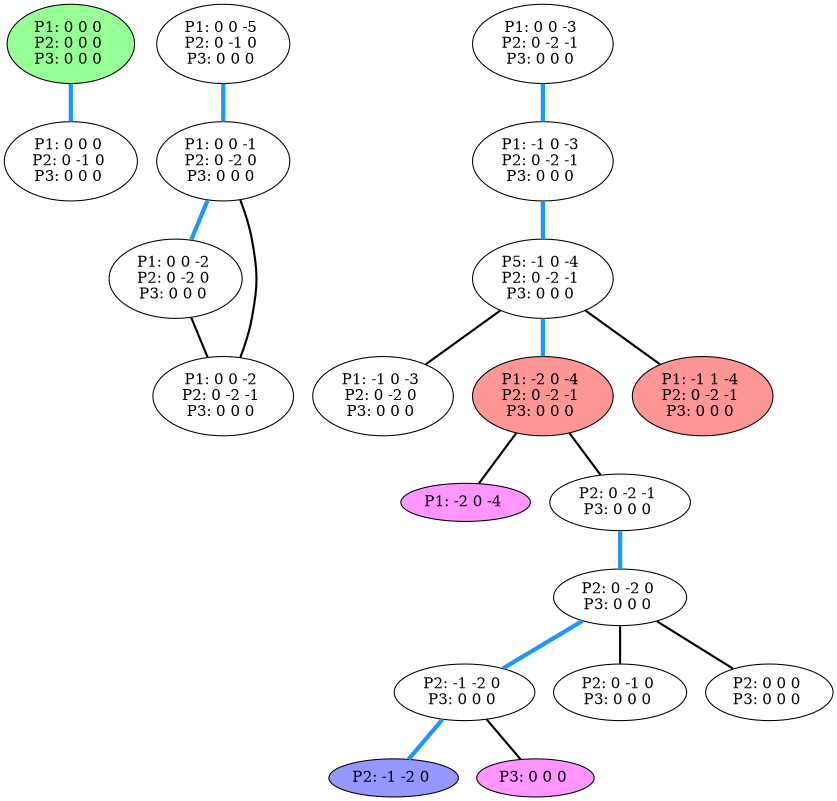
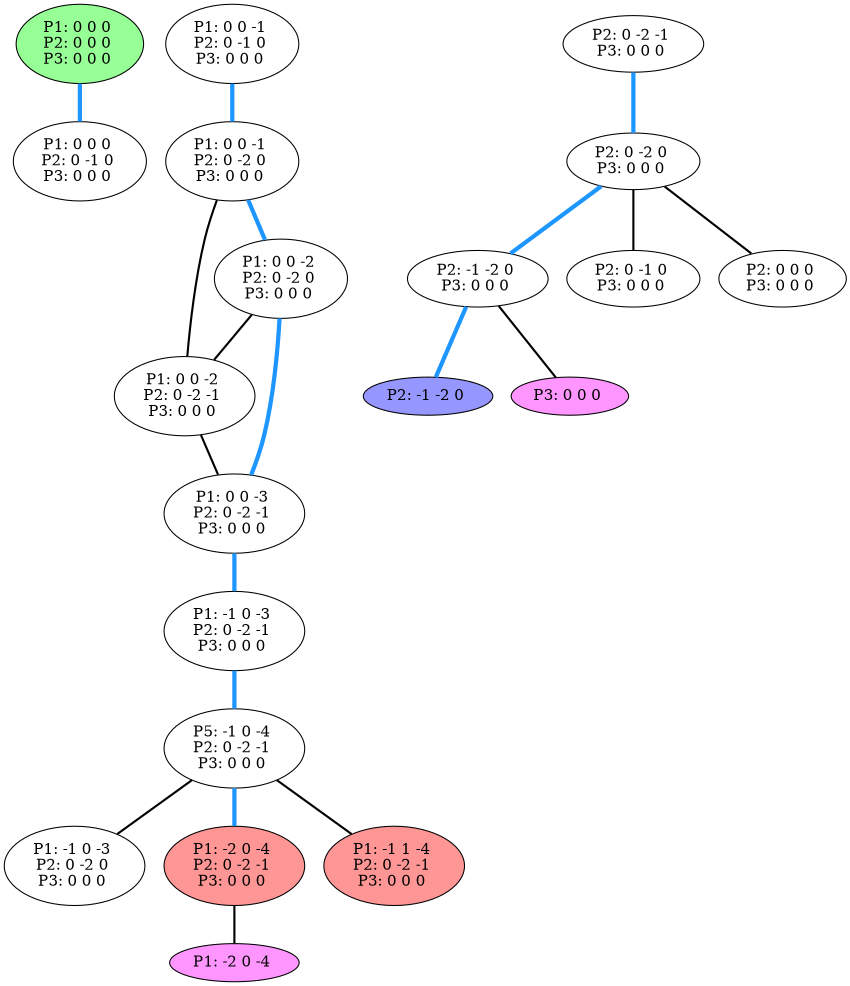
node "P1: 0 0 -5 P2: 0 -1 0 P3: 0 0 0": label "P1: 0 0 -5 P2: 0 -1 0 P3: 0 0 0" -> "P1: 0 0 -1 P2: 0 -1 0 P3: 0 0 0"
edge "P1: 0 0 -2 P2: 0 -2 0 P3: 0 0 0" -- "P1: 0 0 -3 P2: 0 -2 -1 P3: 0 0 0": added
edge "P1: -2 0 -4 P2: 0 -2 -1 P3: 0 0 0" -- "P2: 0 -2 -1 P3: 0 0 0": removed
edge "P1: 0 0 -2 P2: 0 -2 -1 P3: 0 0 0" -- "P1: 0 0 -3 P2: 0 -2 -1 P3: 0 0 0": added
